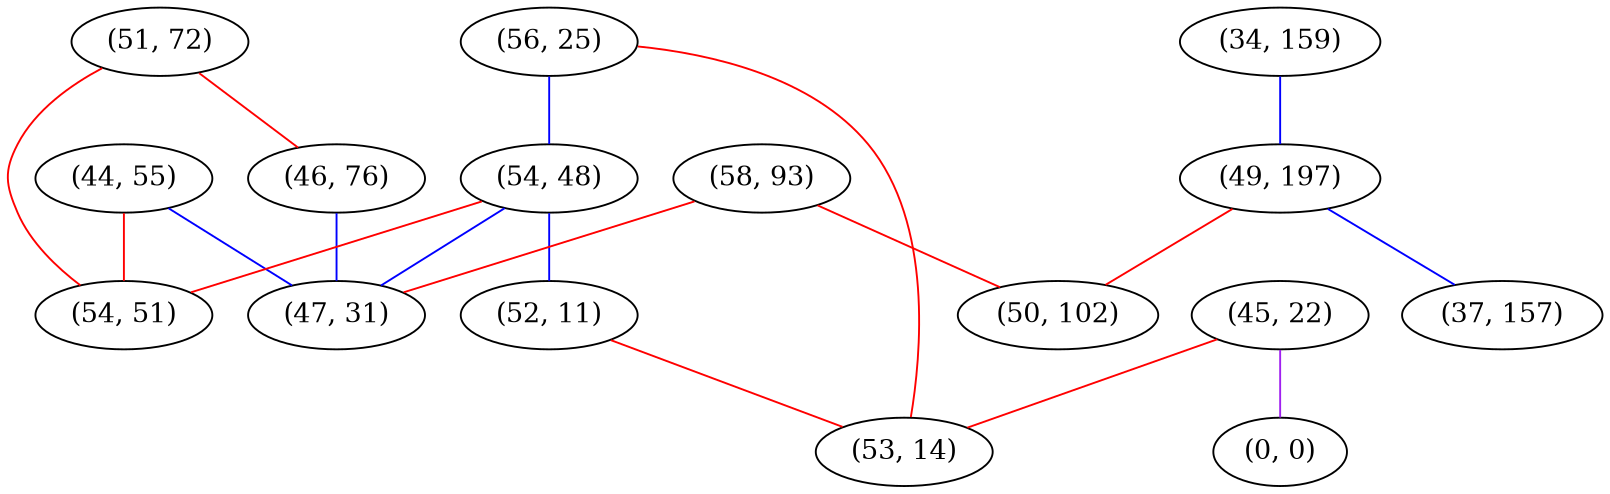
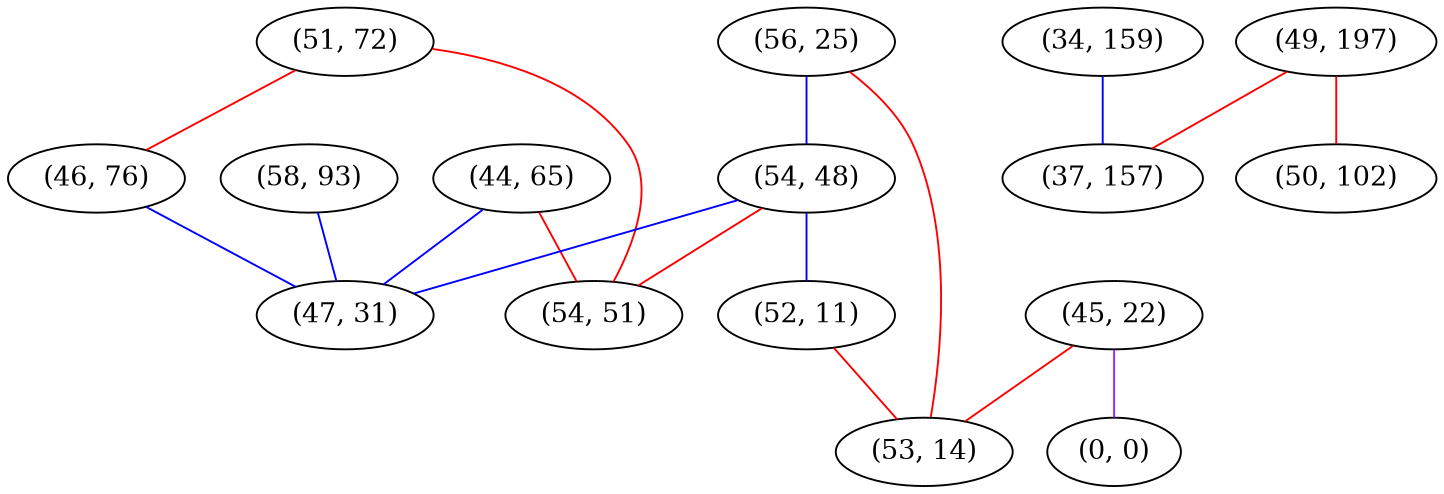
edge "(34, 159)" -- "(49, 197)": now "(34, 159)" -- "(37, 157)"
node "(44, 55)": label "(44, 55)" -> "(44, 65)"
edge "(58, 93)" -- "(47, 31)": color red -> blue
edge "(58, 93)" -- "(50, 102)": removed
edge "(49, 197)" -- "(37, 157)": color blue -> red
